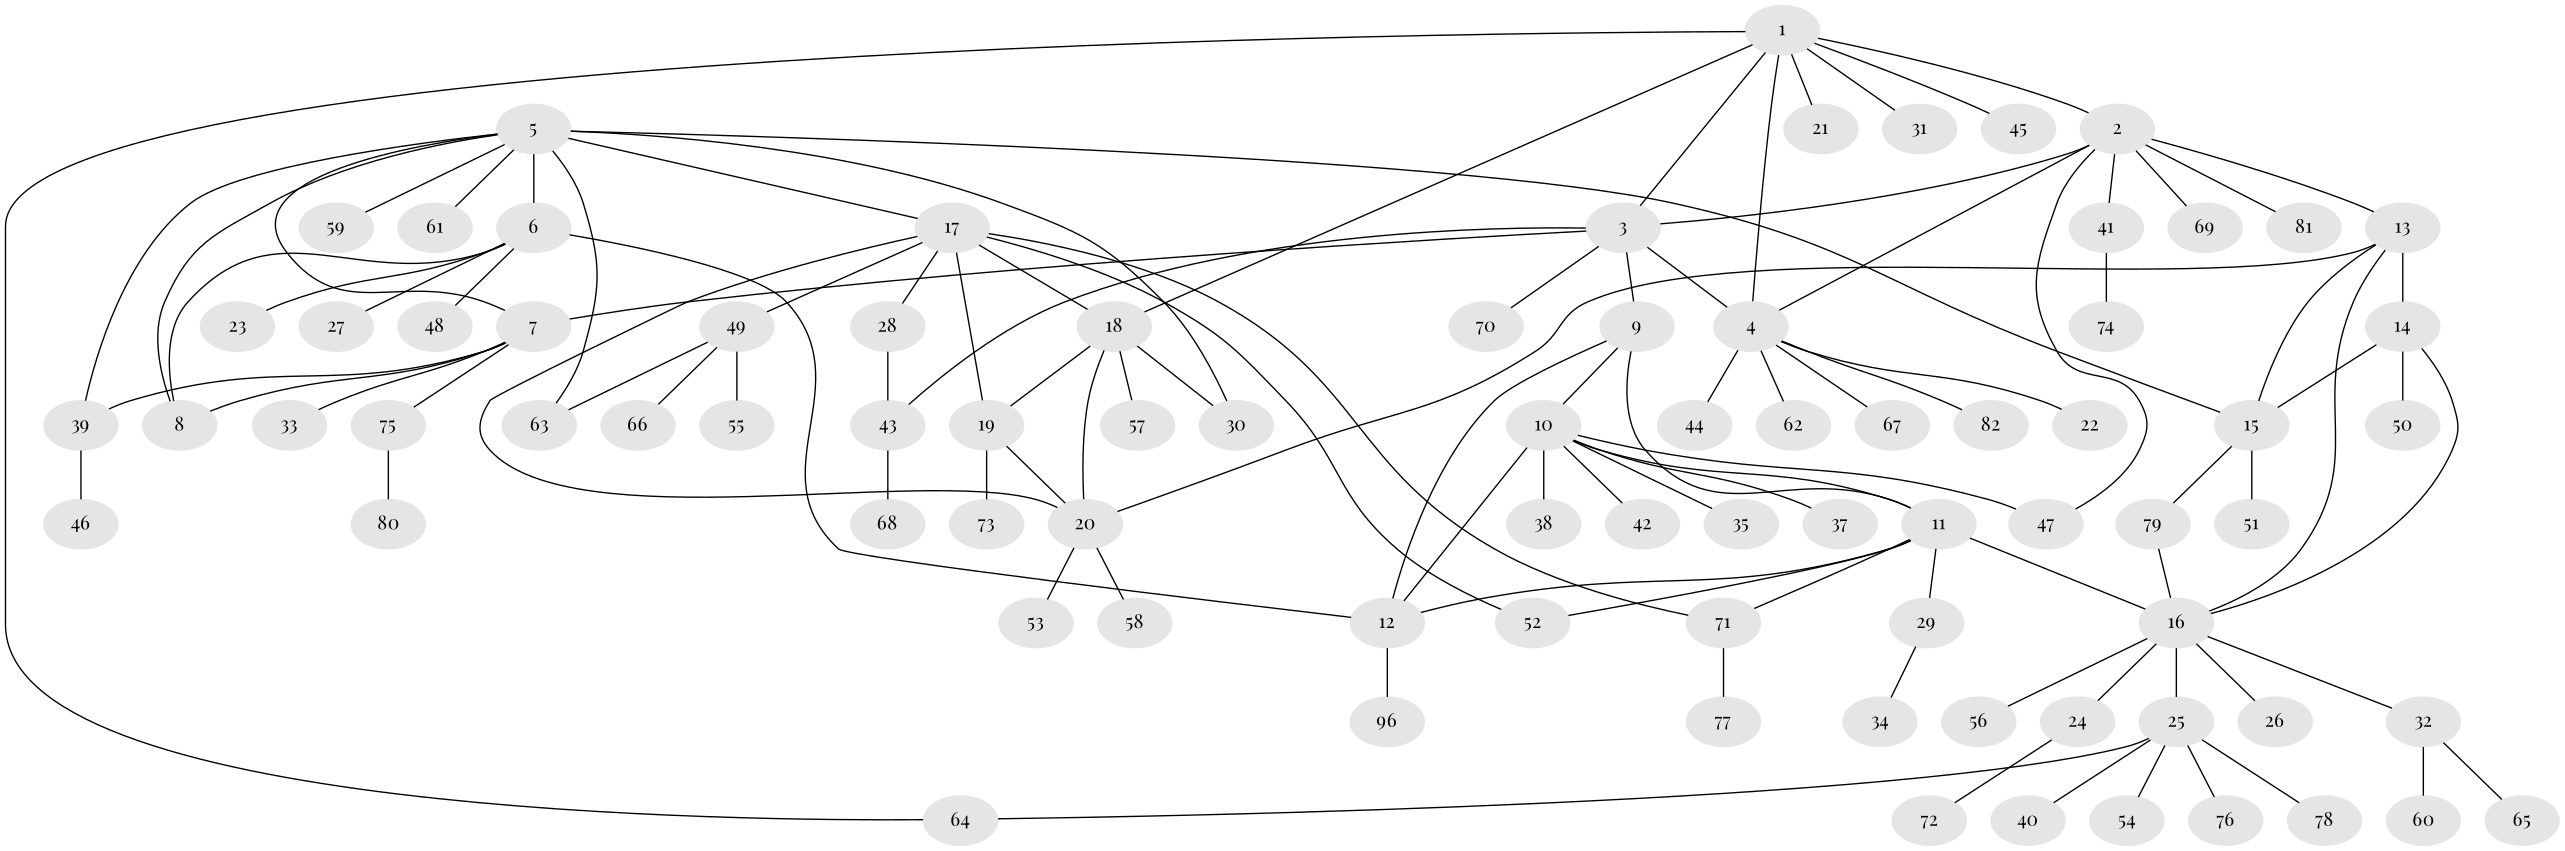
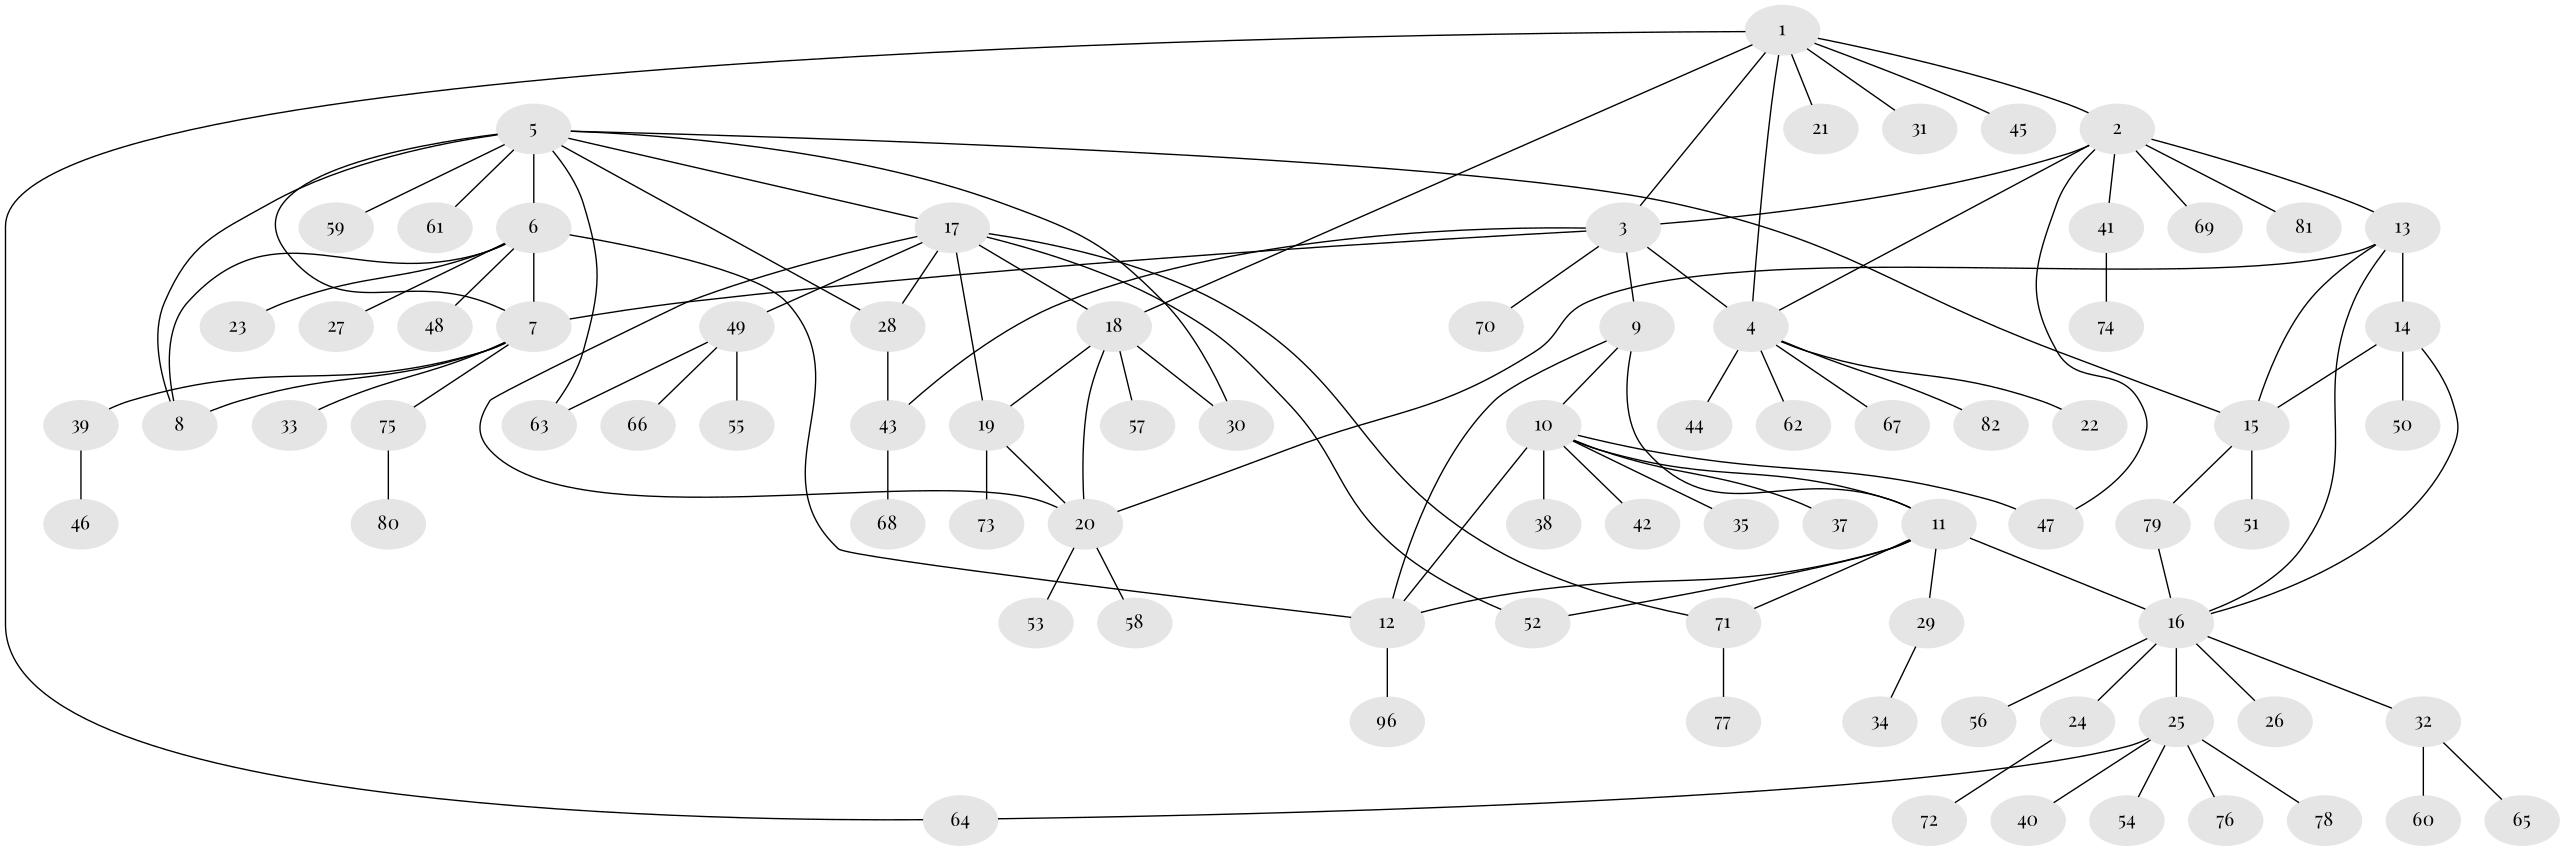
edge "5" -- "39": now "5" -- "28"
edge "6" -- "7": added
